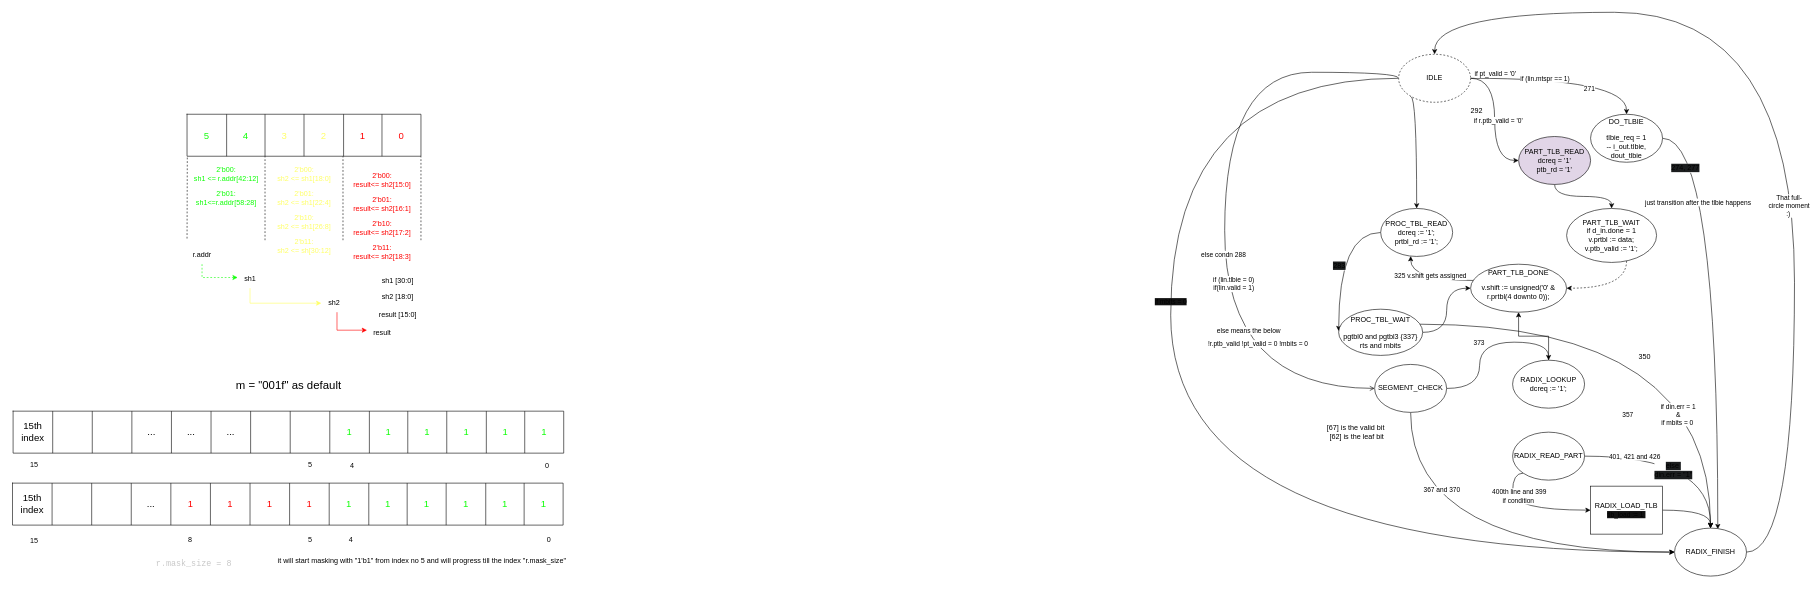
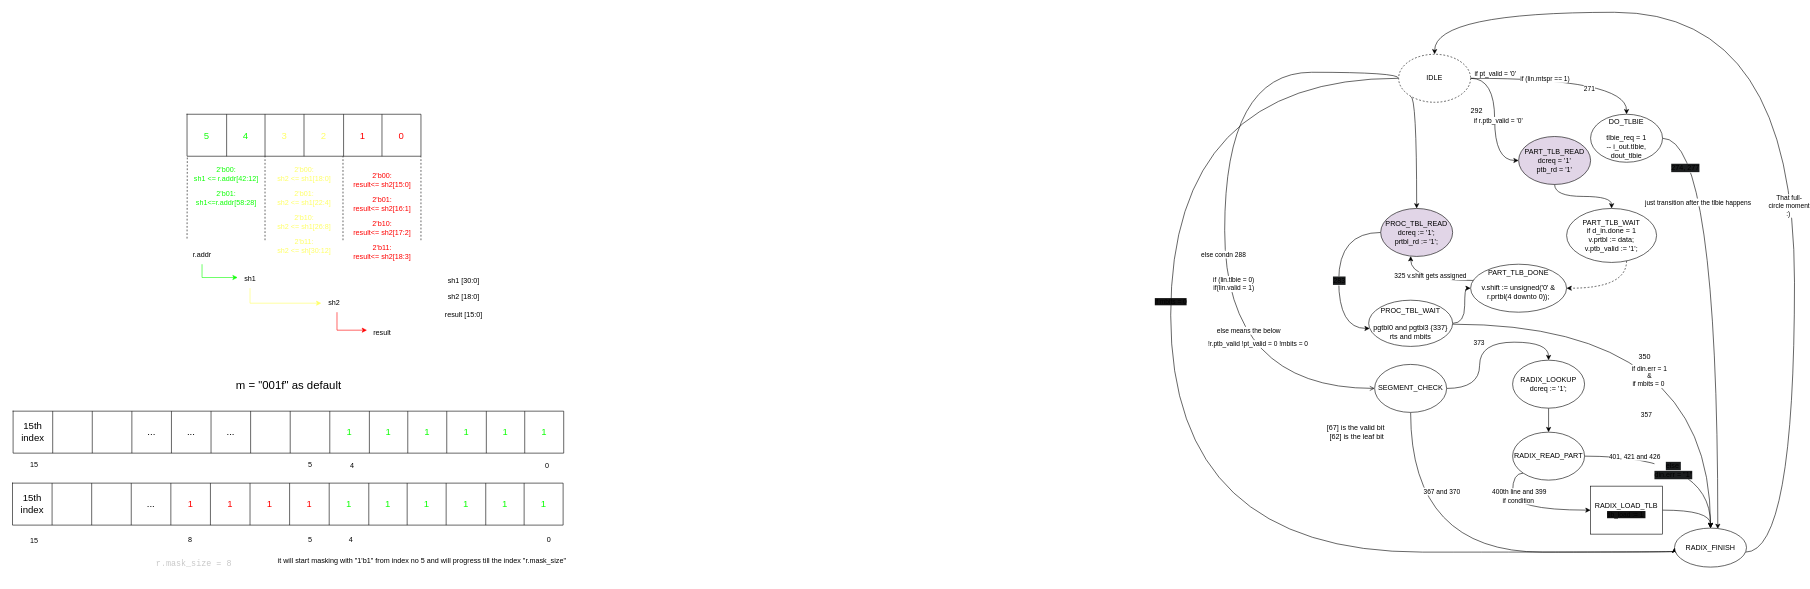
node "PROC_TBL_READ dcreq := '1'; prtbl_rd := '1';": fillcolor #ffffff -> #e1d5e7
edge "r.addr" -> "sh1": style dashed -> solid
node "sh1 [30:0] sh2 [18:0] result [15:0]": moved (398, 297) -> (464, 297)
edge "RADIX_LOOKUP dcreq := '1';" -> "PART_TLB_DONE v.shift := unsigned('0' & r.prtbl(4 downto 0));": now "RADIX_LOOKUP dcreq := '1';" -> "RADIX_READ_PART"
node "PROC_TBL_WAIT pgtbl0 and pgtbl3 {337} rts and mbits": moved (1381, 332) -> (1411, 323)
node "RADIX_FINISH": size 72x48 -> 72x39
